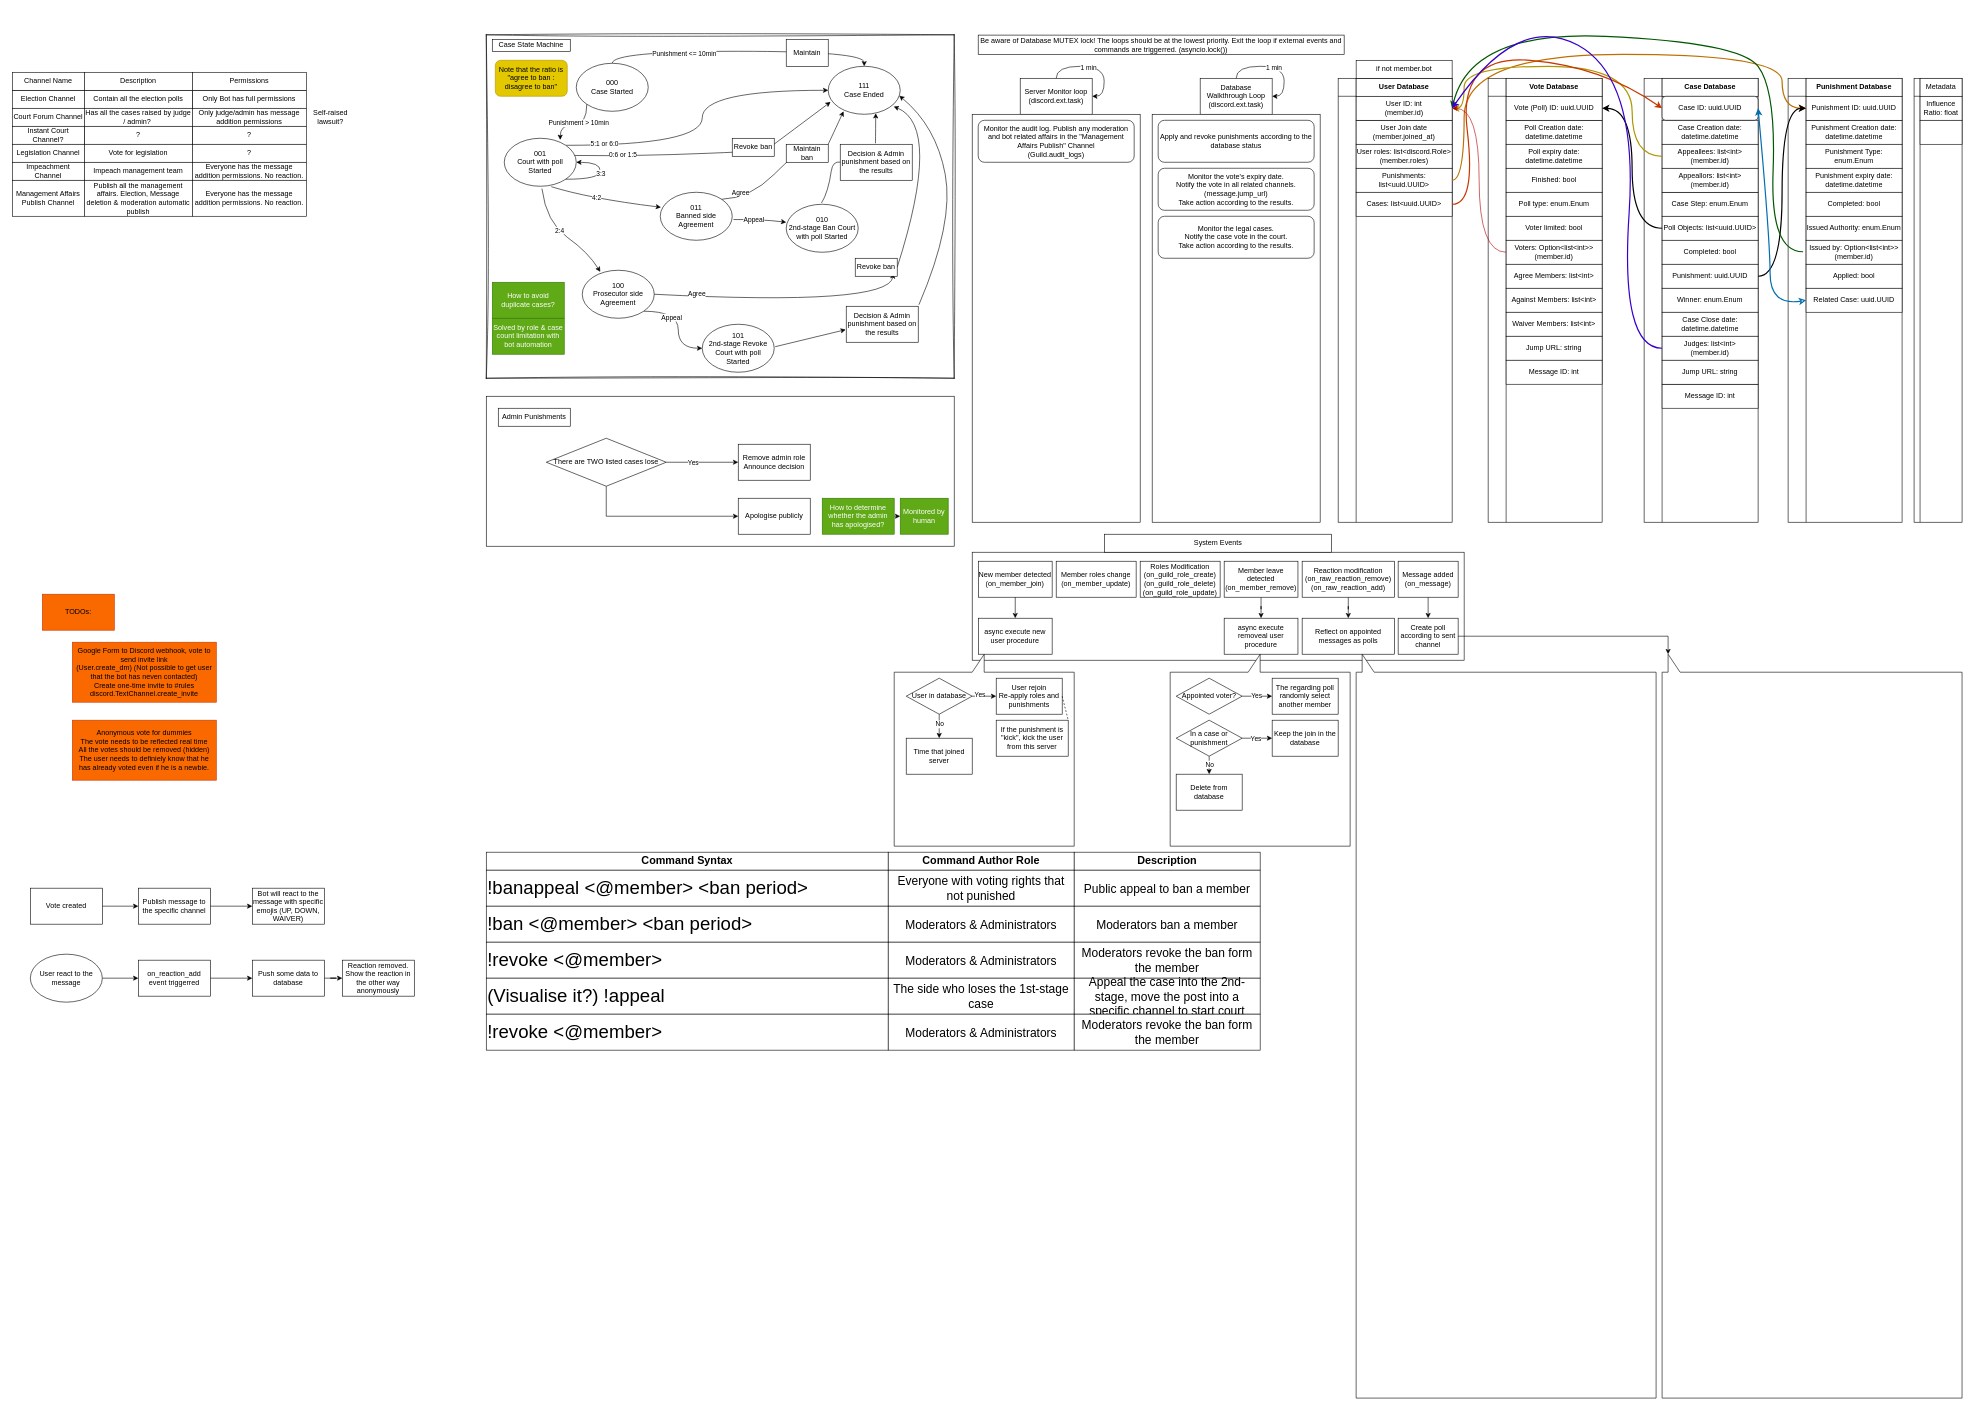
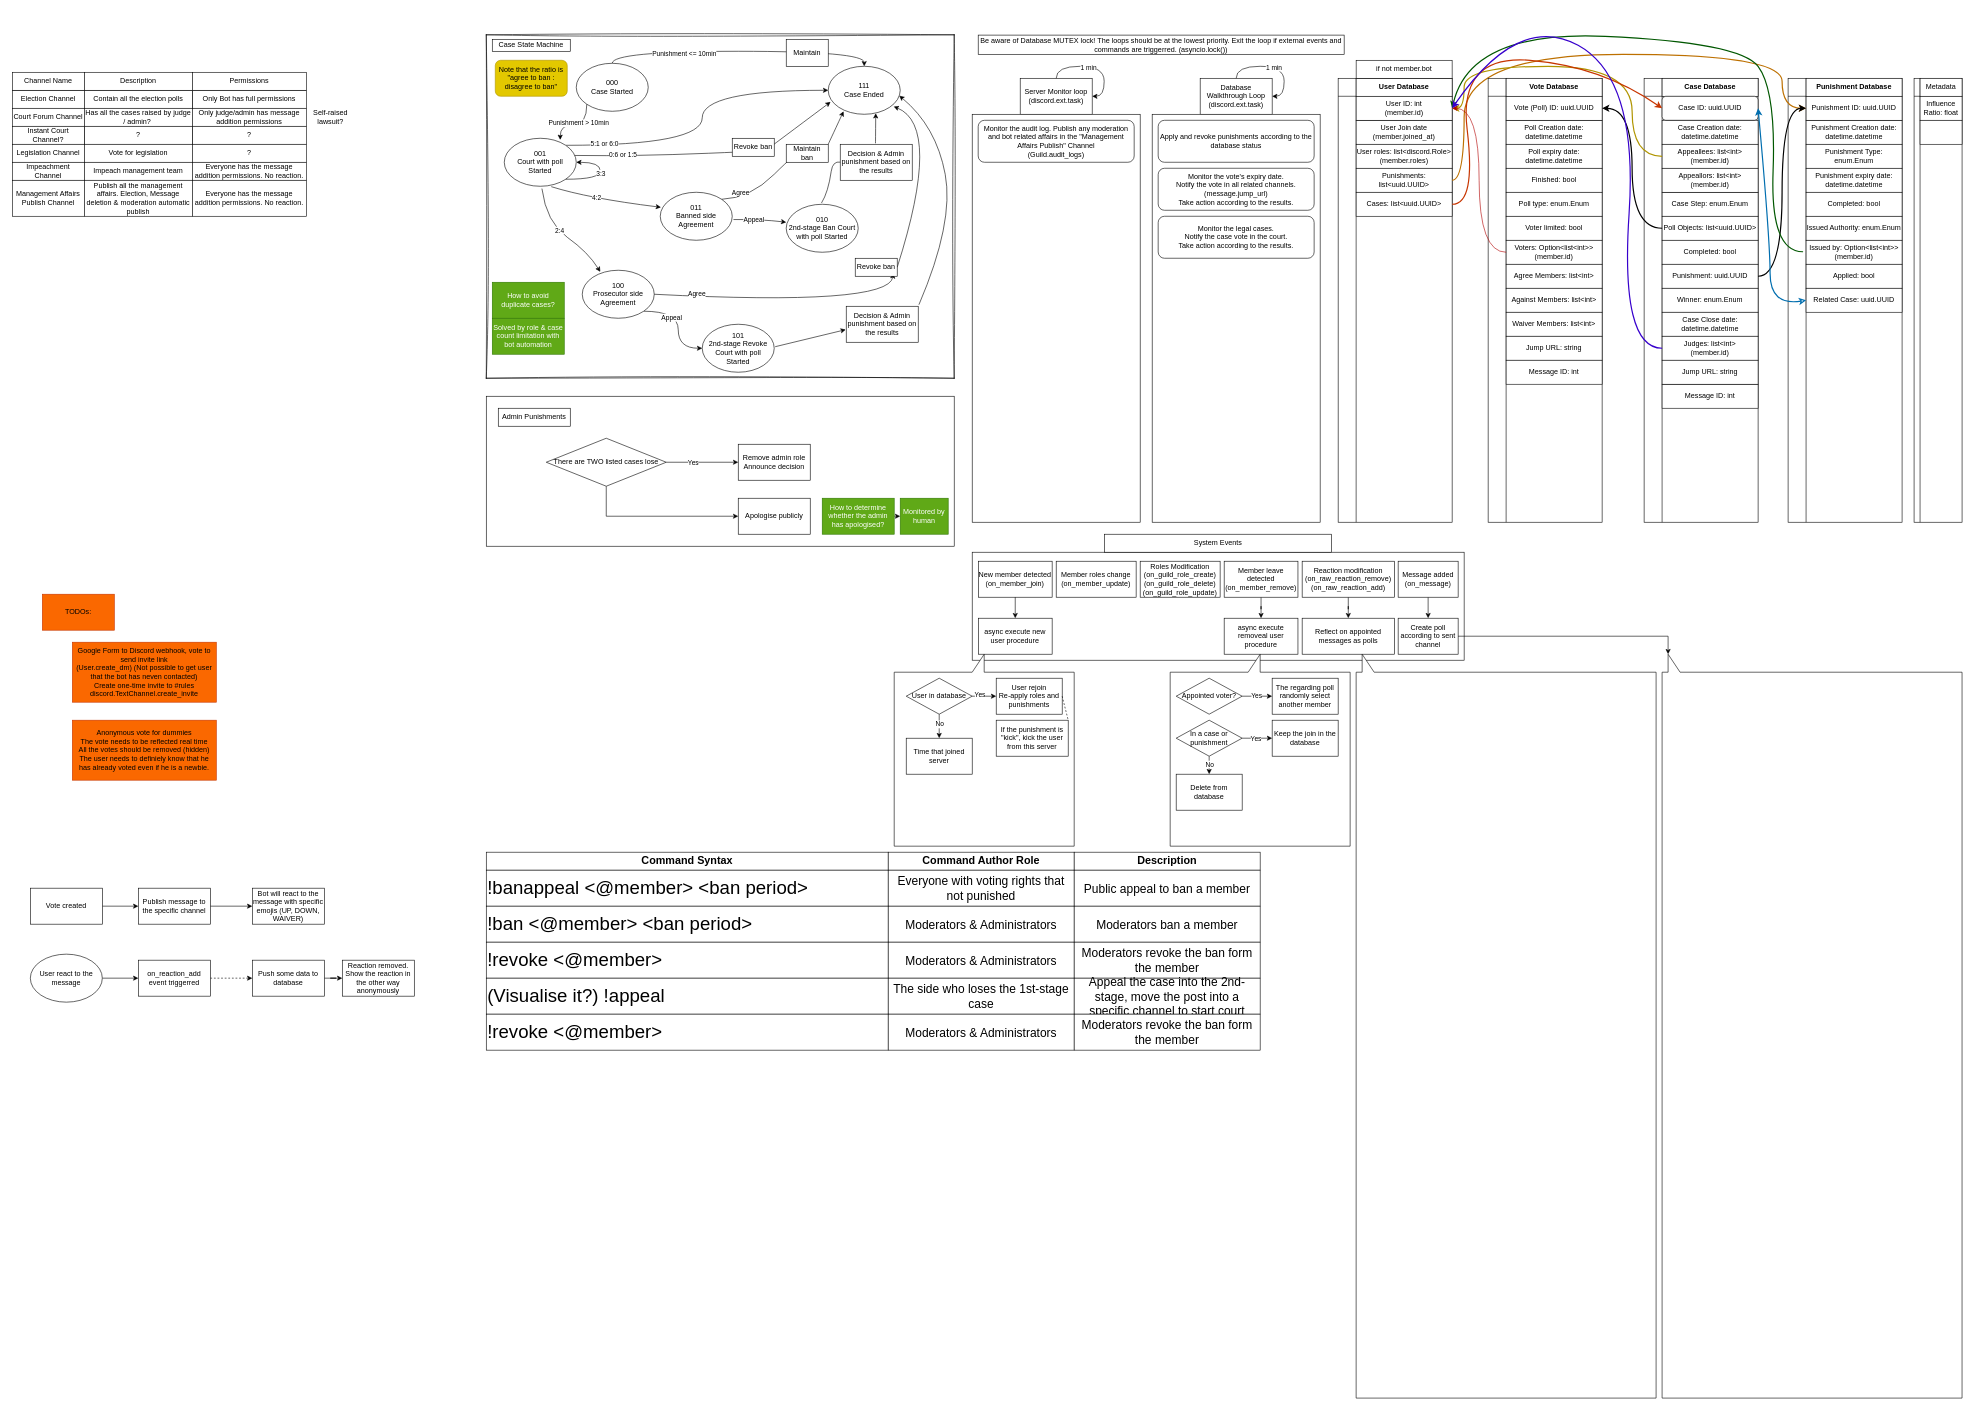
edge "on_reaction_add event triggerred" -> "Push some data to database": style solid -> dashed
